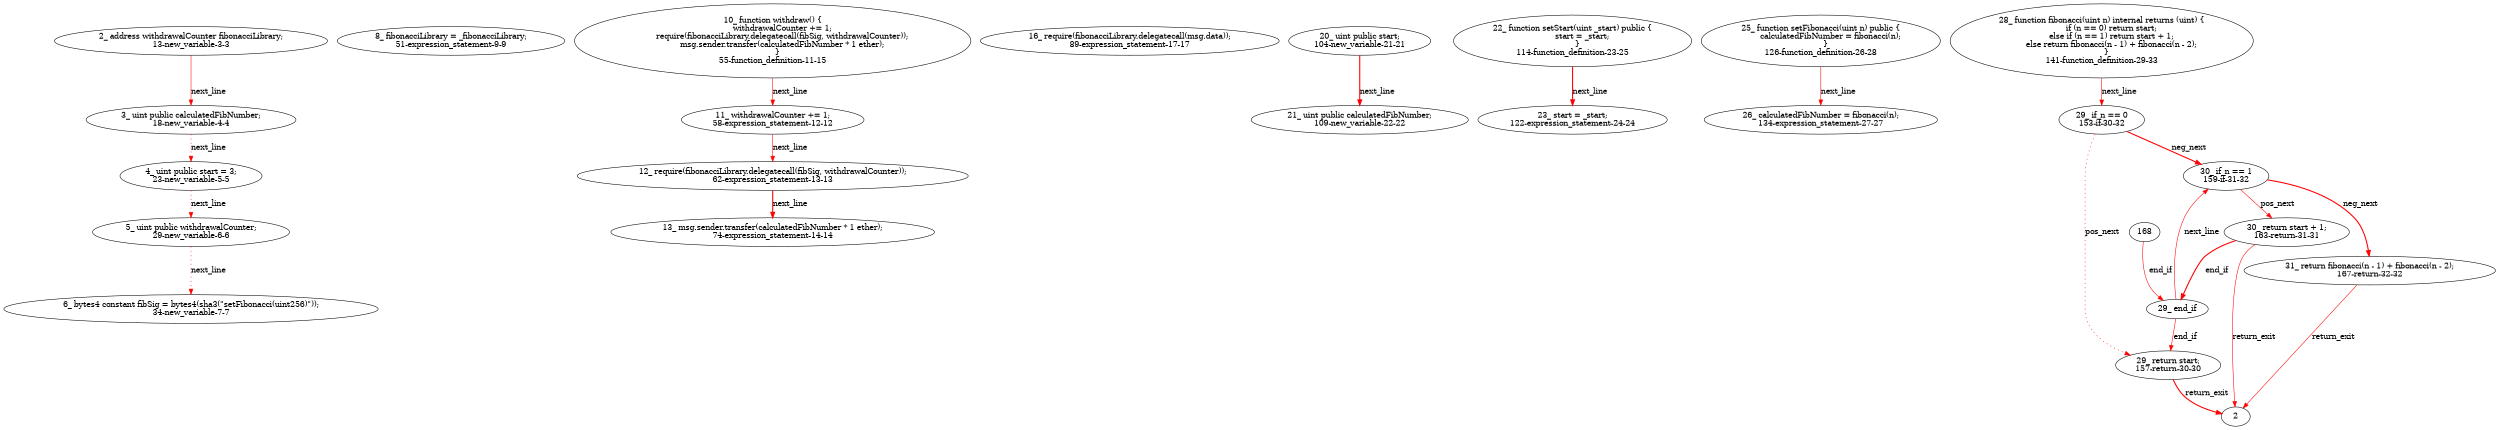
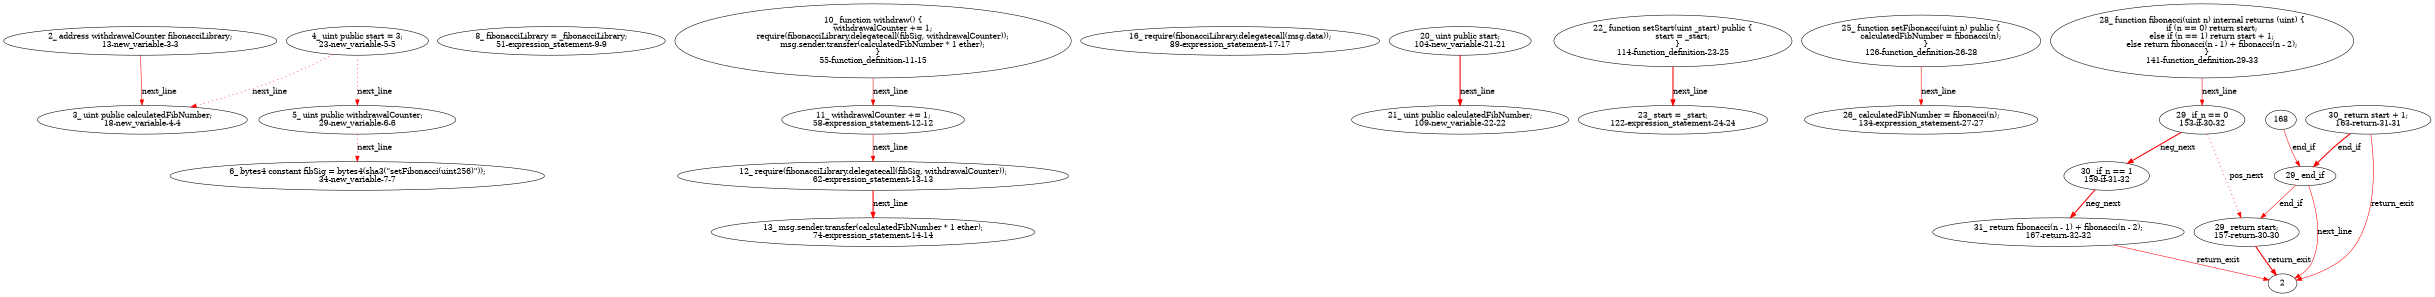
edge "3_ uint public calculatedFibNumber; 18-new_variable-4-4" -> "4_ uint public start = 3; 23-new_variable-5-5": reversed
edge "30_ if_n == 1 159-if-31-32" -> "30_ return start + 1; 163-return-31-31": removed, label "pos_next"
edge "29_ end_if" -> "30_ if_n == 1 159-if-31-32": now "29_ end_if" -> "2"
